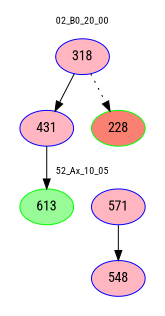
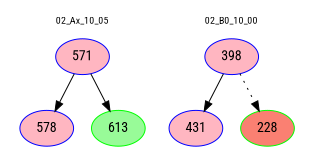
cluster "02_B0_20_00": label "02_B0_20_00" -> "02_B0_10_00"
node "318": label "318" -> "398"
edge "431" -> "613": now "571" -> "613"
cluster "52_Ax_10_05": label "52_Ax_10_05" -> "02_Ax_10_05"
node "548": label "548" -> "578"
